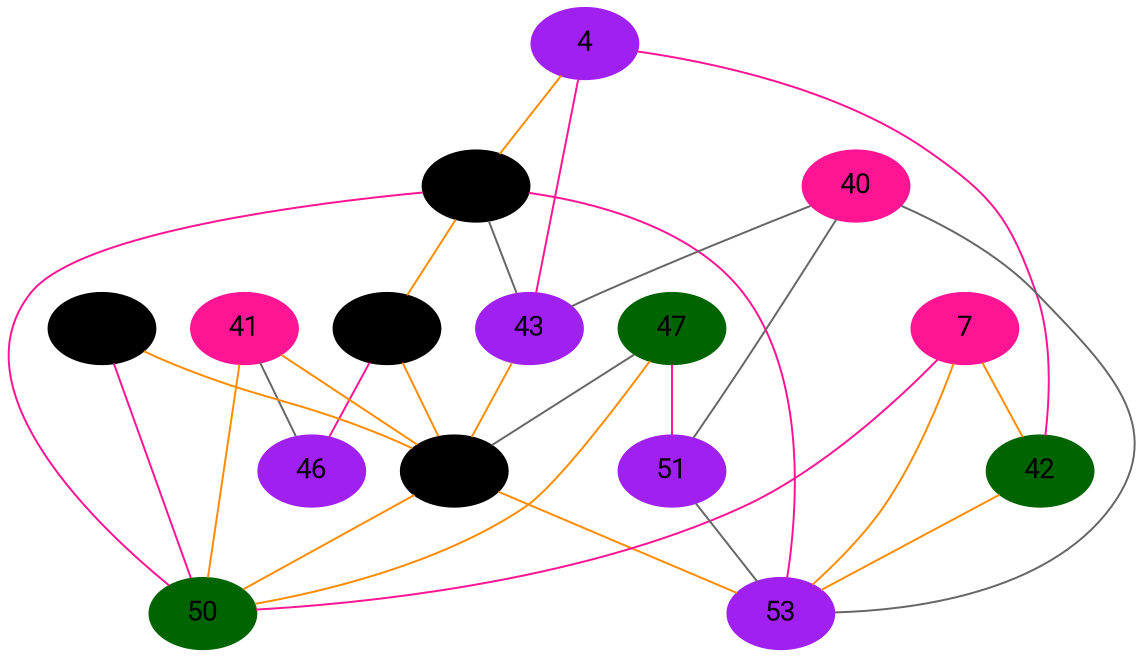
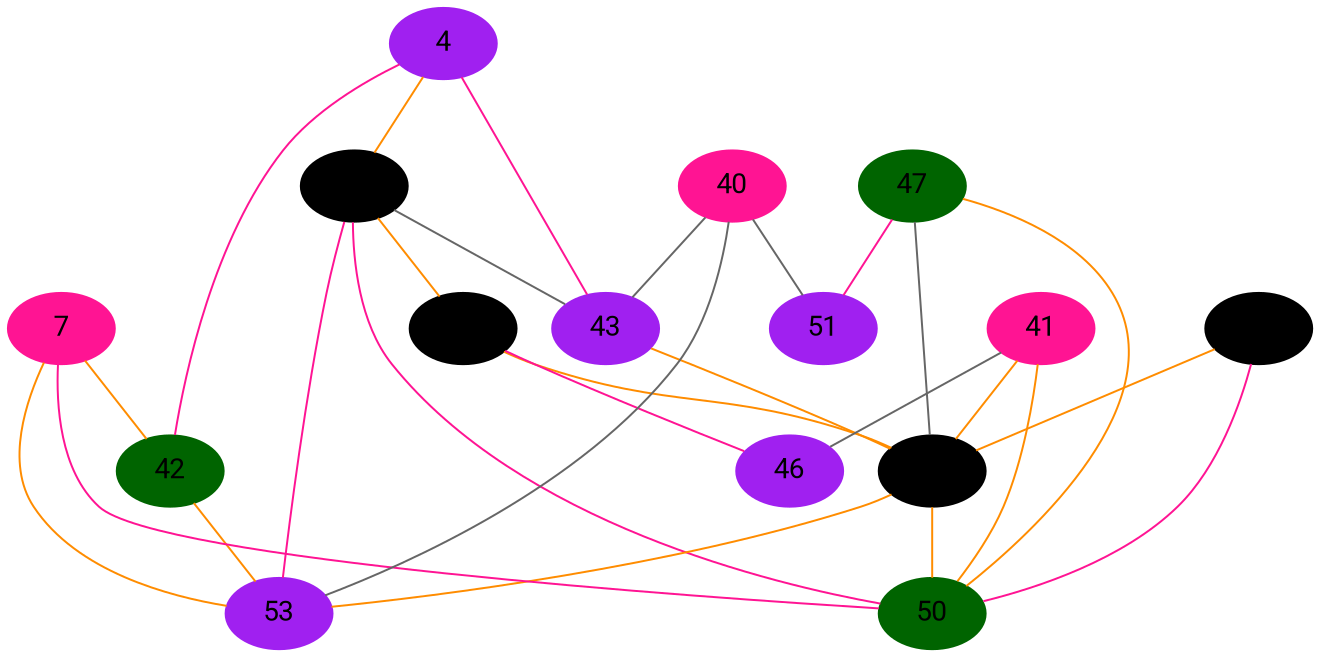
edge "51" -- "53": removed
